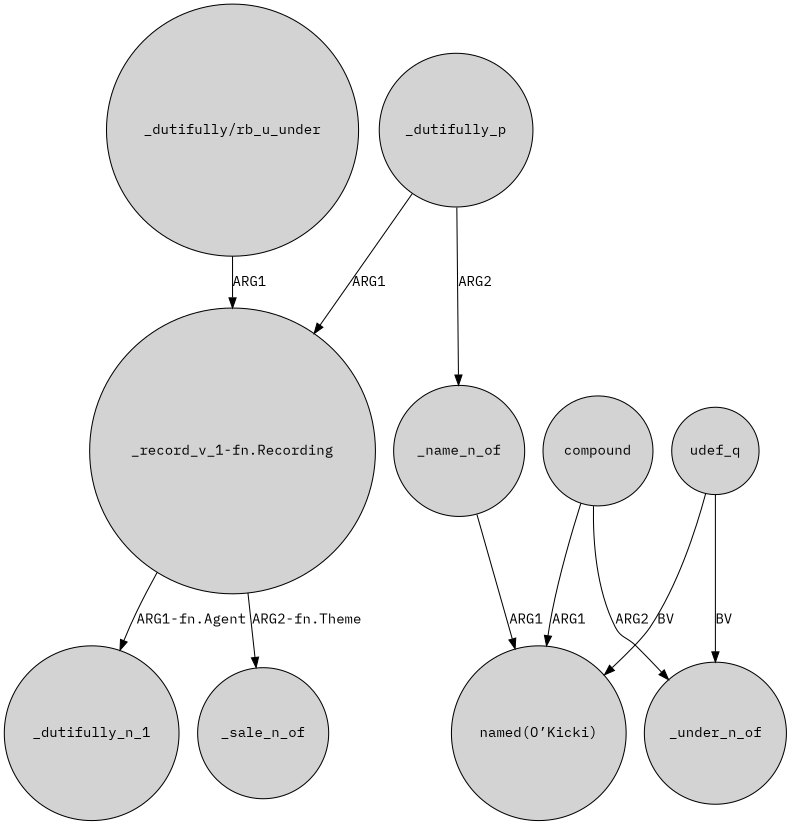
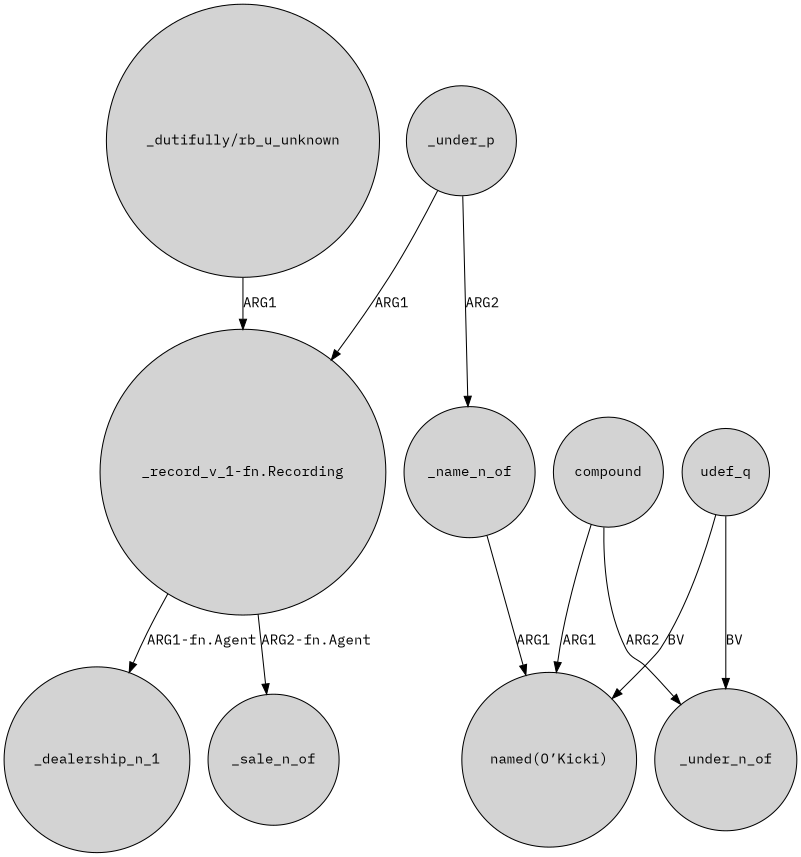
node "_dutifully/rb_u_under": label "_dutifully/rb_u_under" -> "_dutifully/rb_u_unknown"
node "_dutifully_p": label "_dutifully_p" -> "_under_p"
edge "_record_v_1-fn.Recording" -> "_sale_n_of": label "ARG2-fn.Theme" -> "ARG2-fn.Agent"
node "_dutifully_n_1": label "_dutifully_n_1" -> "_dealership_n_1"
